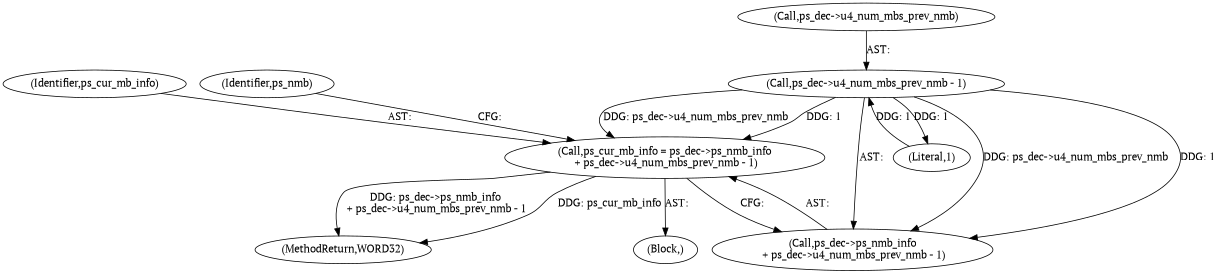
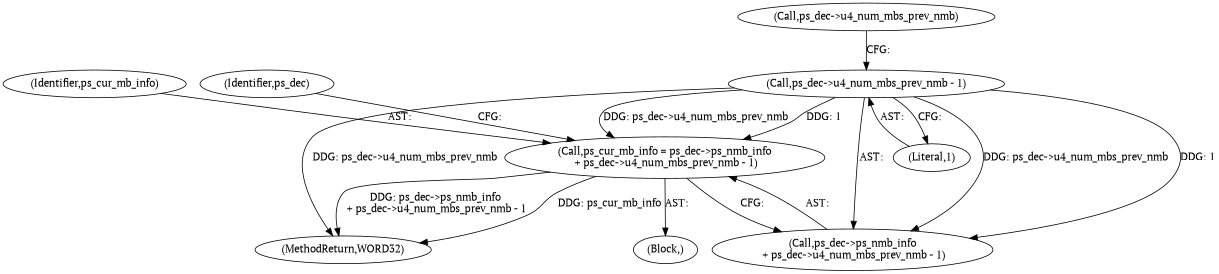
edge "(Call,ps_dec->u4_num_mbs_prev_nmb)" -> "(Call,ps_dec->u4_num_mbs_prev_nmb - 1)": label "AST: " -> "CFG: "
node "(Identifier,ps_nmb)": label "(Identifier,ps_nmb)" -> "(Identifier,ps_dec)"
edge "(Call,ps_dec->u4_num_mbs_prev_nmb - 1)" -> "(MethodReturn,WORD32)": added, label "DDG: ps_dec->u4_num_mbs_prev_nmb"
edge "(Literal,1)" -> "(Call,ps_dec->u4_num_mbs_prev_nmb - 1)": label "DDG: 1" -> "AST: "
edge "(Call,ps_dec->u4_num_mbs_prev_nmb - 1)" -> "(Literal,1)": label "DDG: 1" -> "CFG: "
